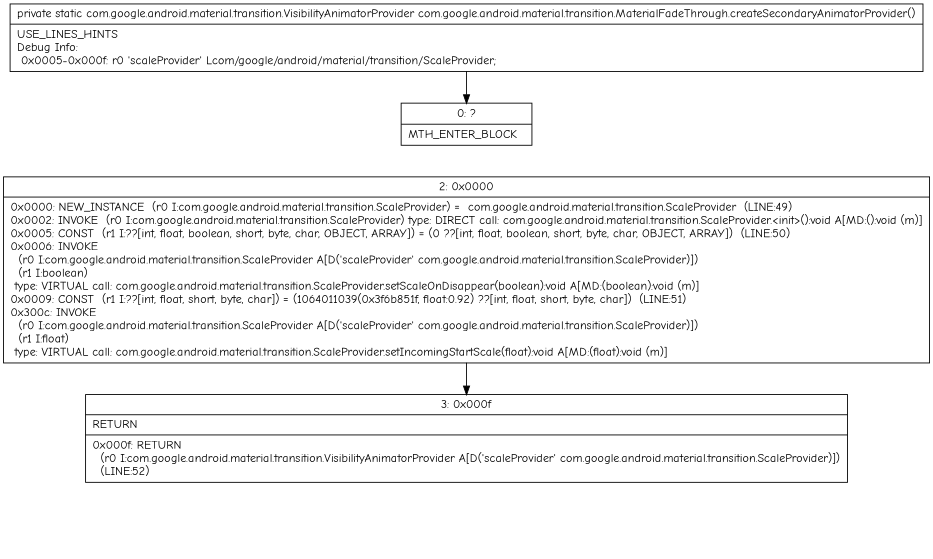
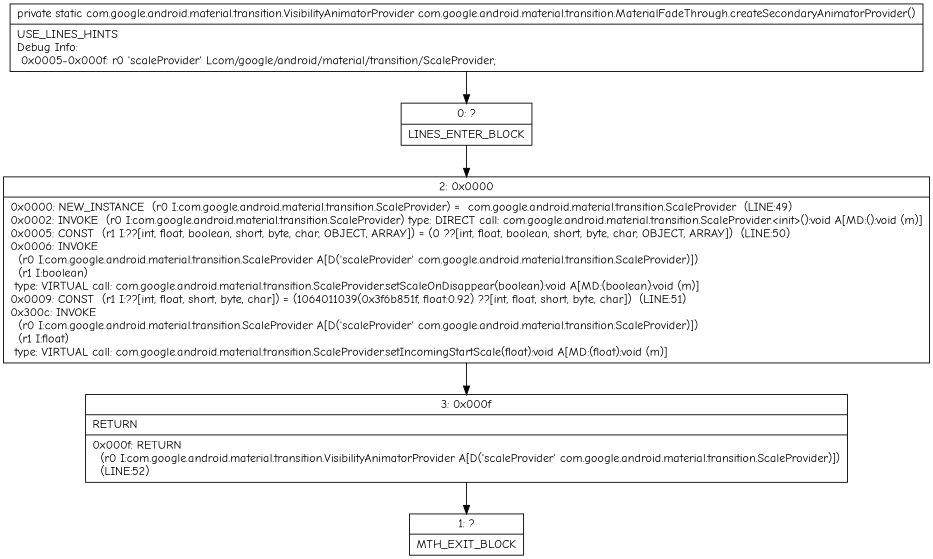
node "0: ?": text "MTH_ENTER_BLOCK" -> "LINES_ENTER_BLOCK"
edge "0: ?" -> "2: 0x0000": added
node "1: ?": added
